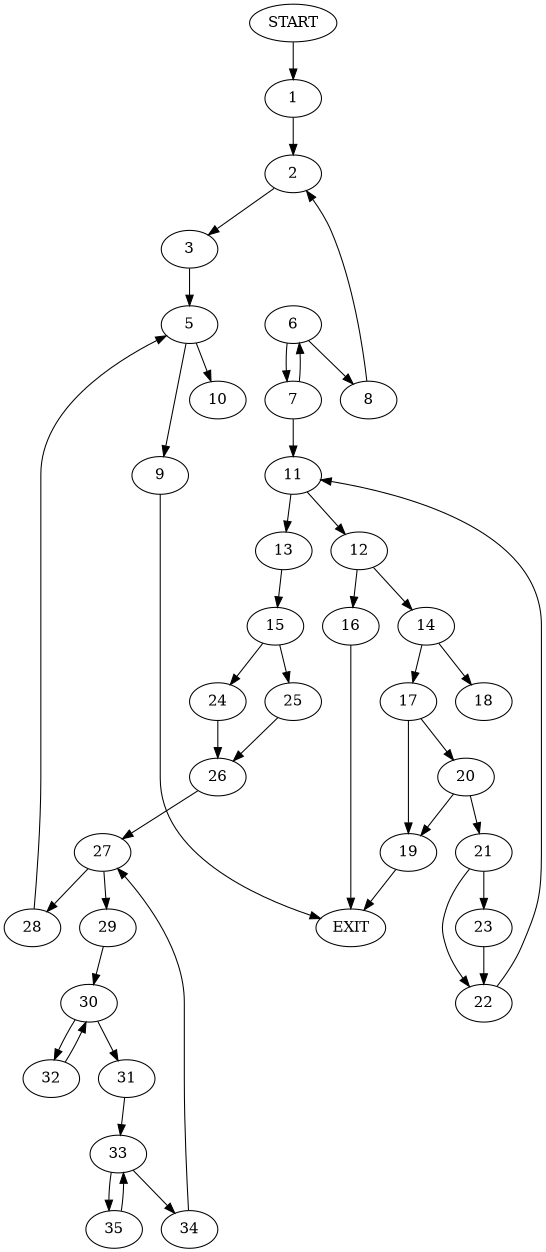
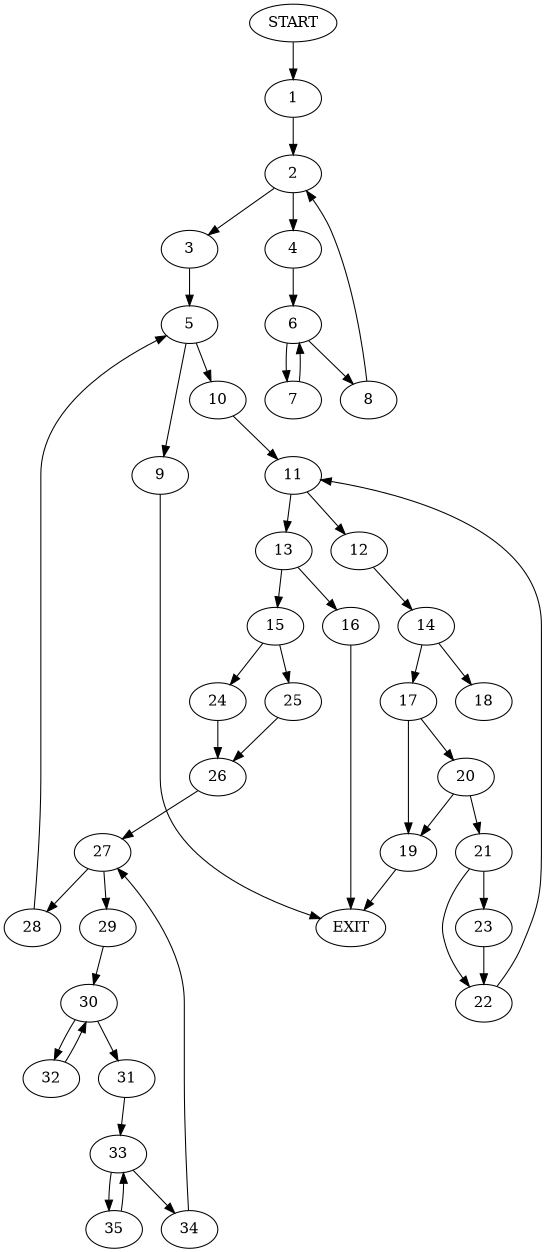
node "4": added
edge "7" -> "11": now "10" -> "11"
edge "12" -> "16": now "13" -> "16"
